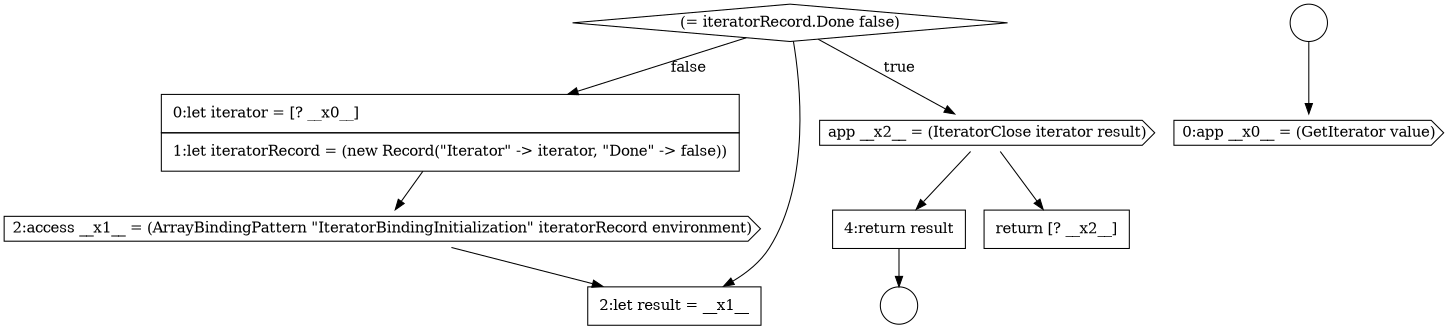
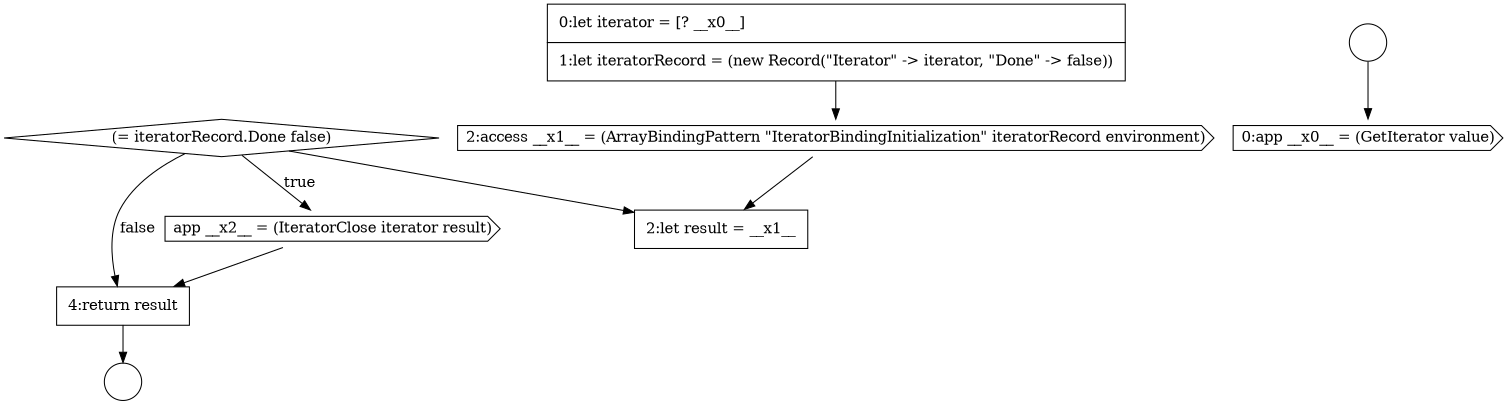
edge "(= iteratorRecord.Done false)" -> "0:let iterator = [? __x0__]": now "(= iteratorRecord.Done false)" -> "4:return result"
node "return [? __x2__]": removed
